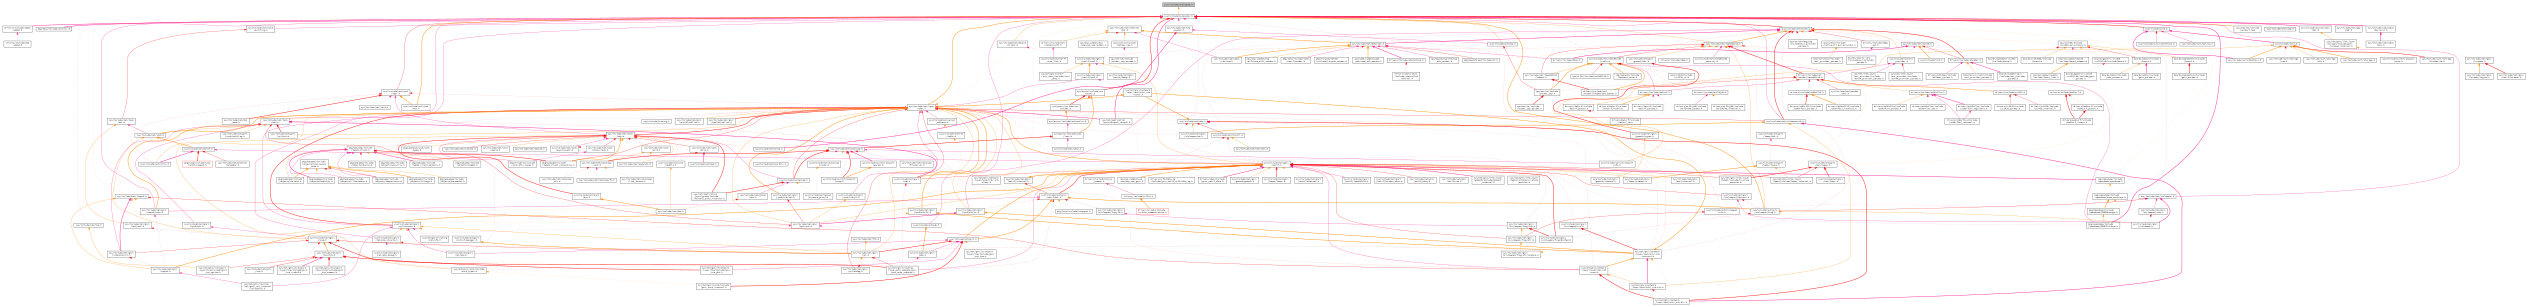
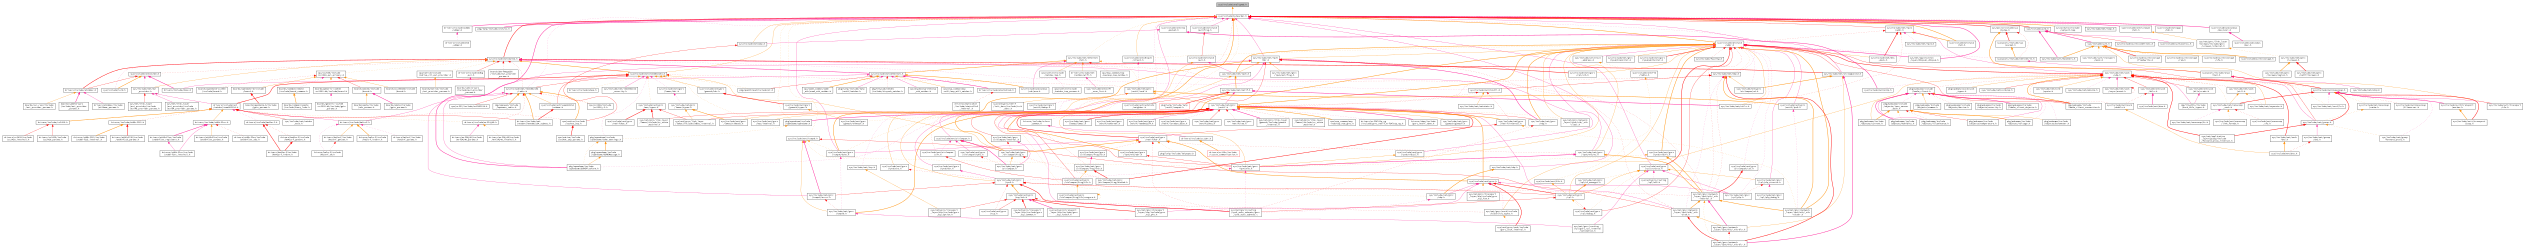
edge "sys/include/net/ipv6 /addr.h" -> "sys/net/gnrc/network _layer/ipv6/nib/_nib -router.h": reversed
node "sys/net/gnrc/sock/include /sock_types.h": label "sys/net/gnrc/sock/include /sock_types.h" -> "sys/net/gnrc/sock/include /blacklist_types.h"
